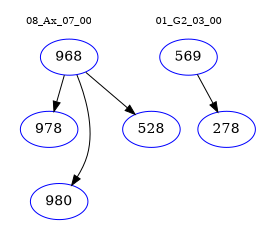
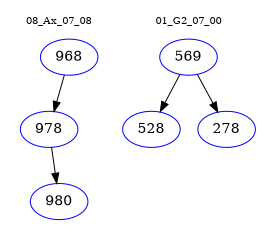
cluster "08_Ax_07_00": label "08_Ax_07_00" -> "08_Ax_07_08"
cluster "01_G2_03_00": label "01_G2_03_00" -> "01_G2_07_00"
edge "968" -> "528": now "569" -> "528"
edge "968" -> "980": now "978" -> "980"
